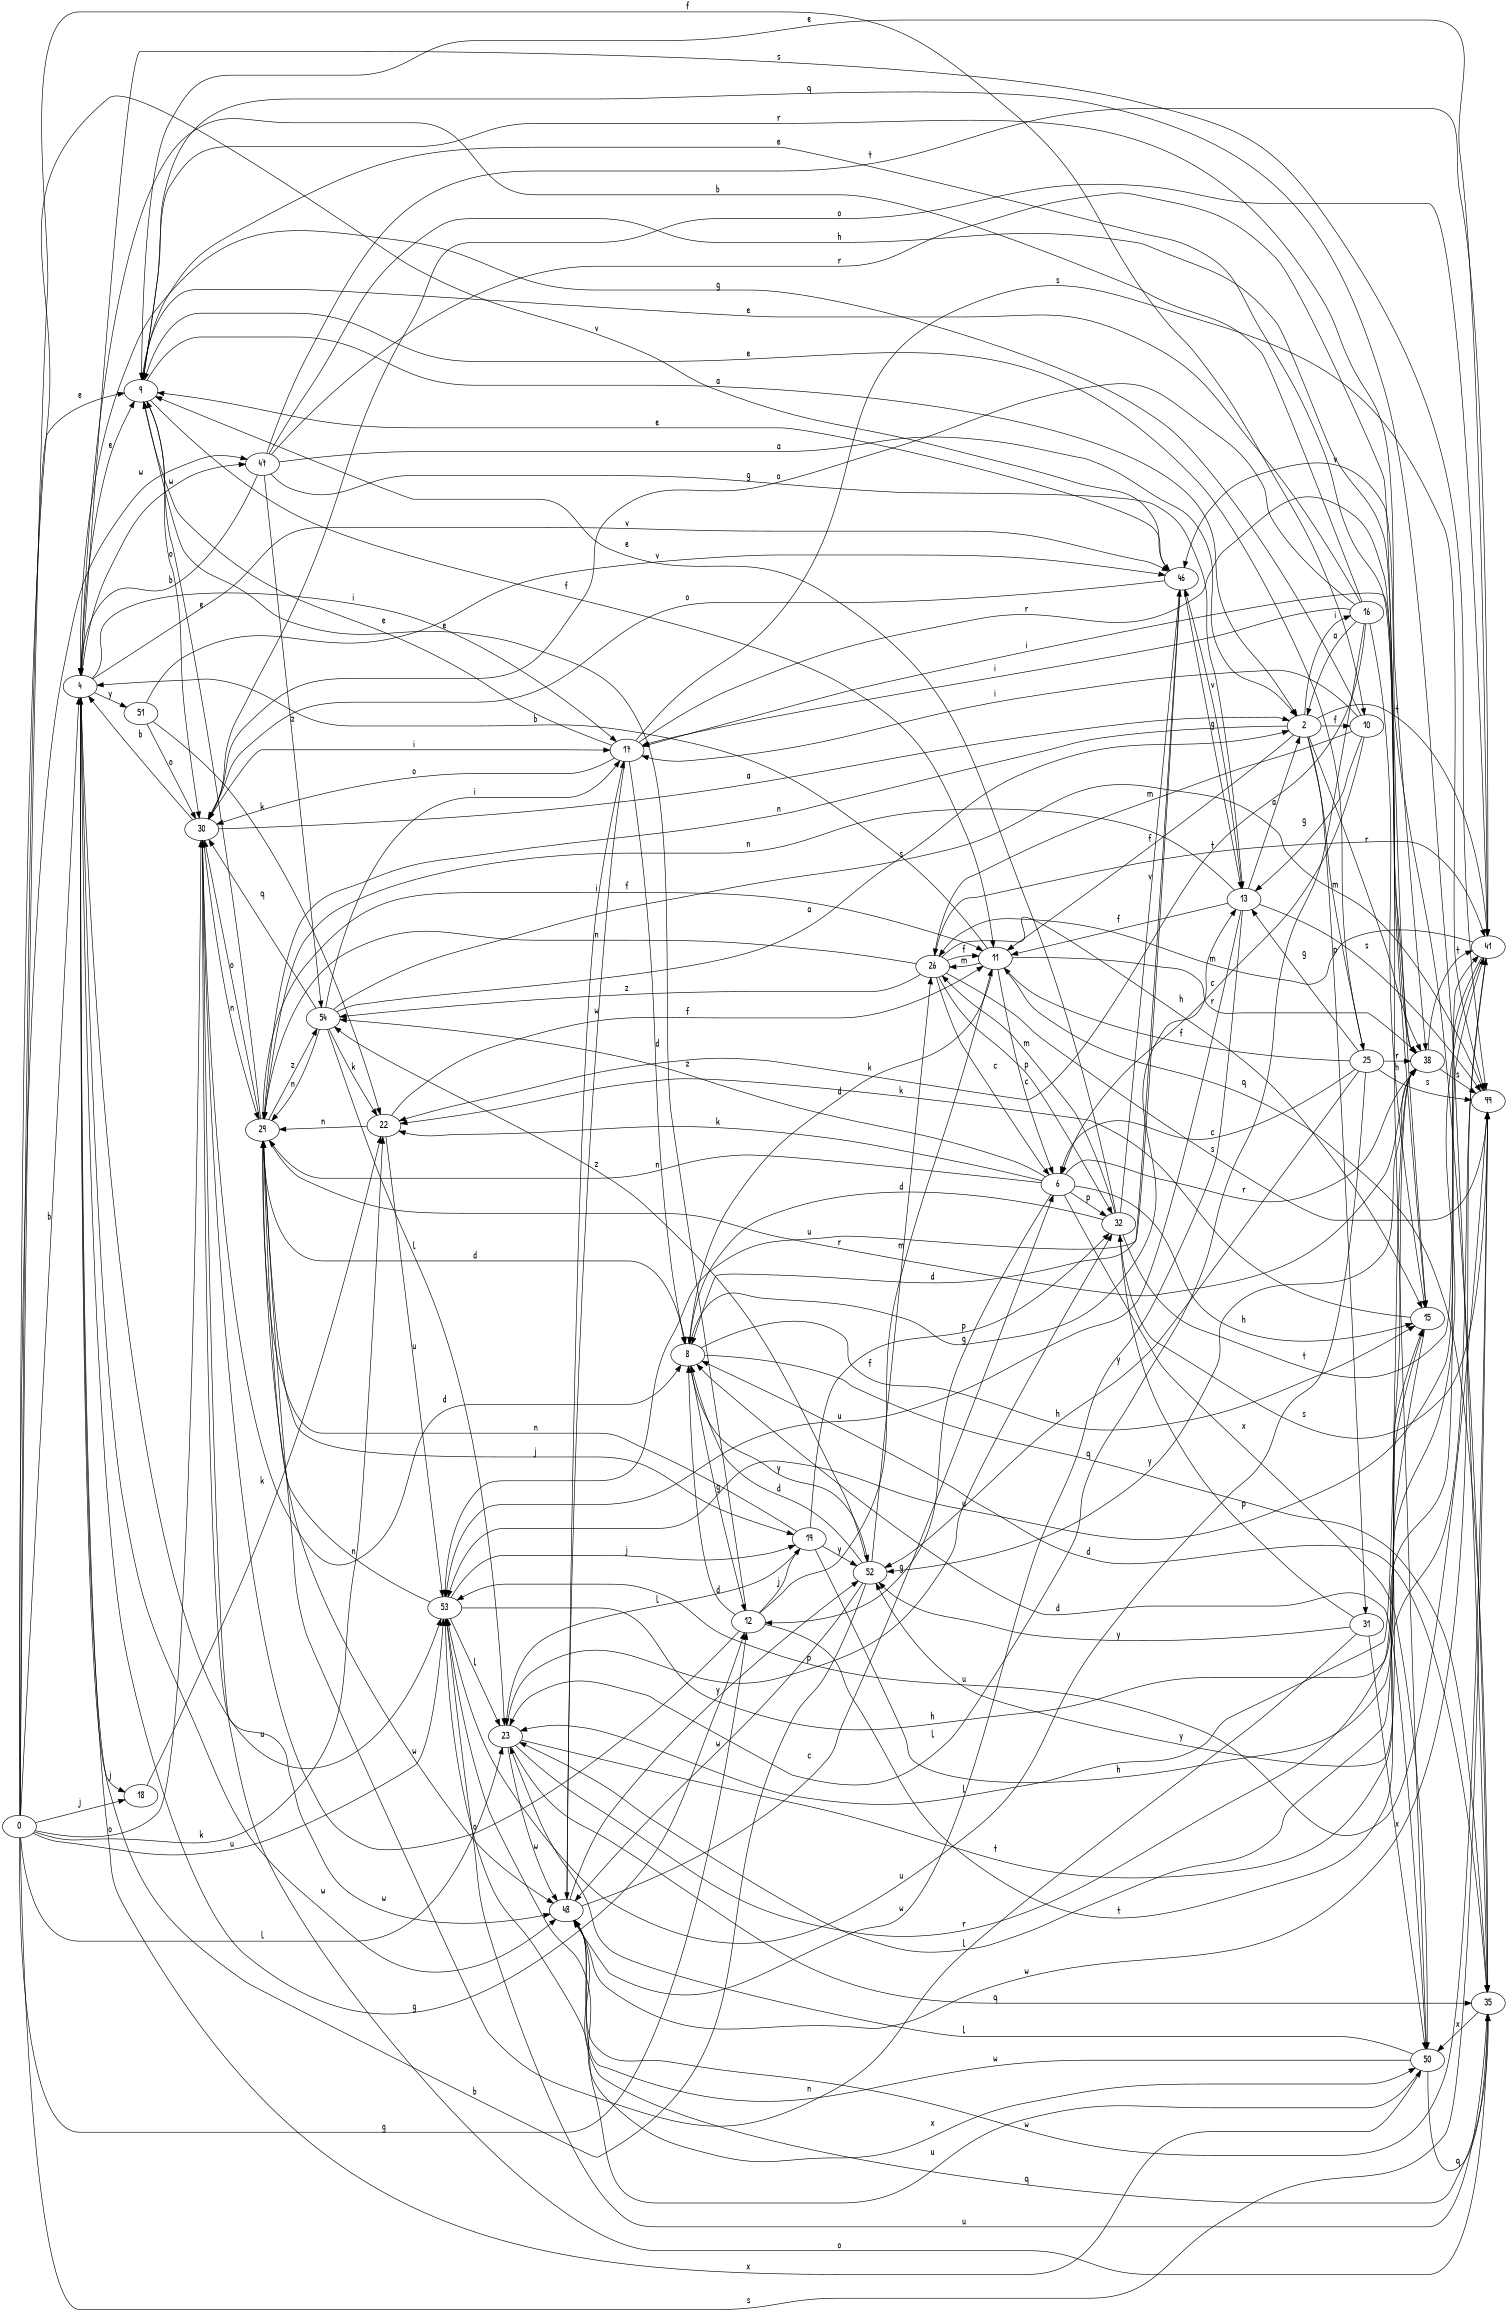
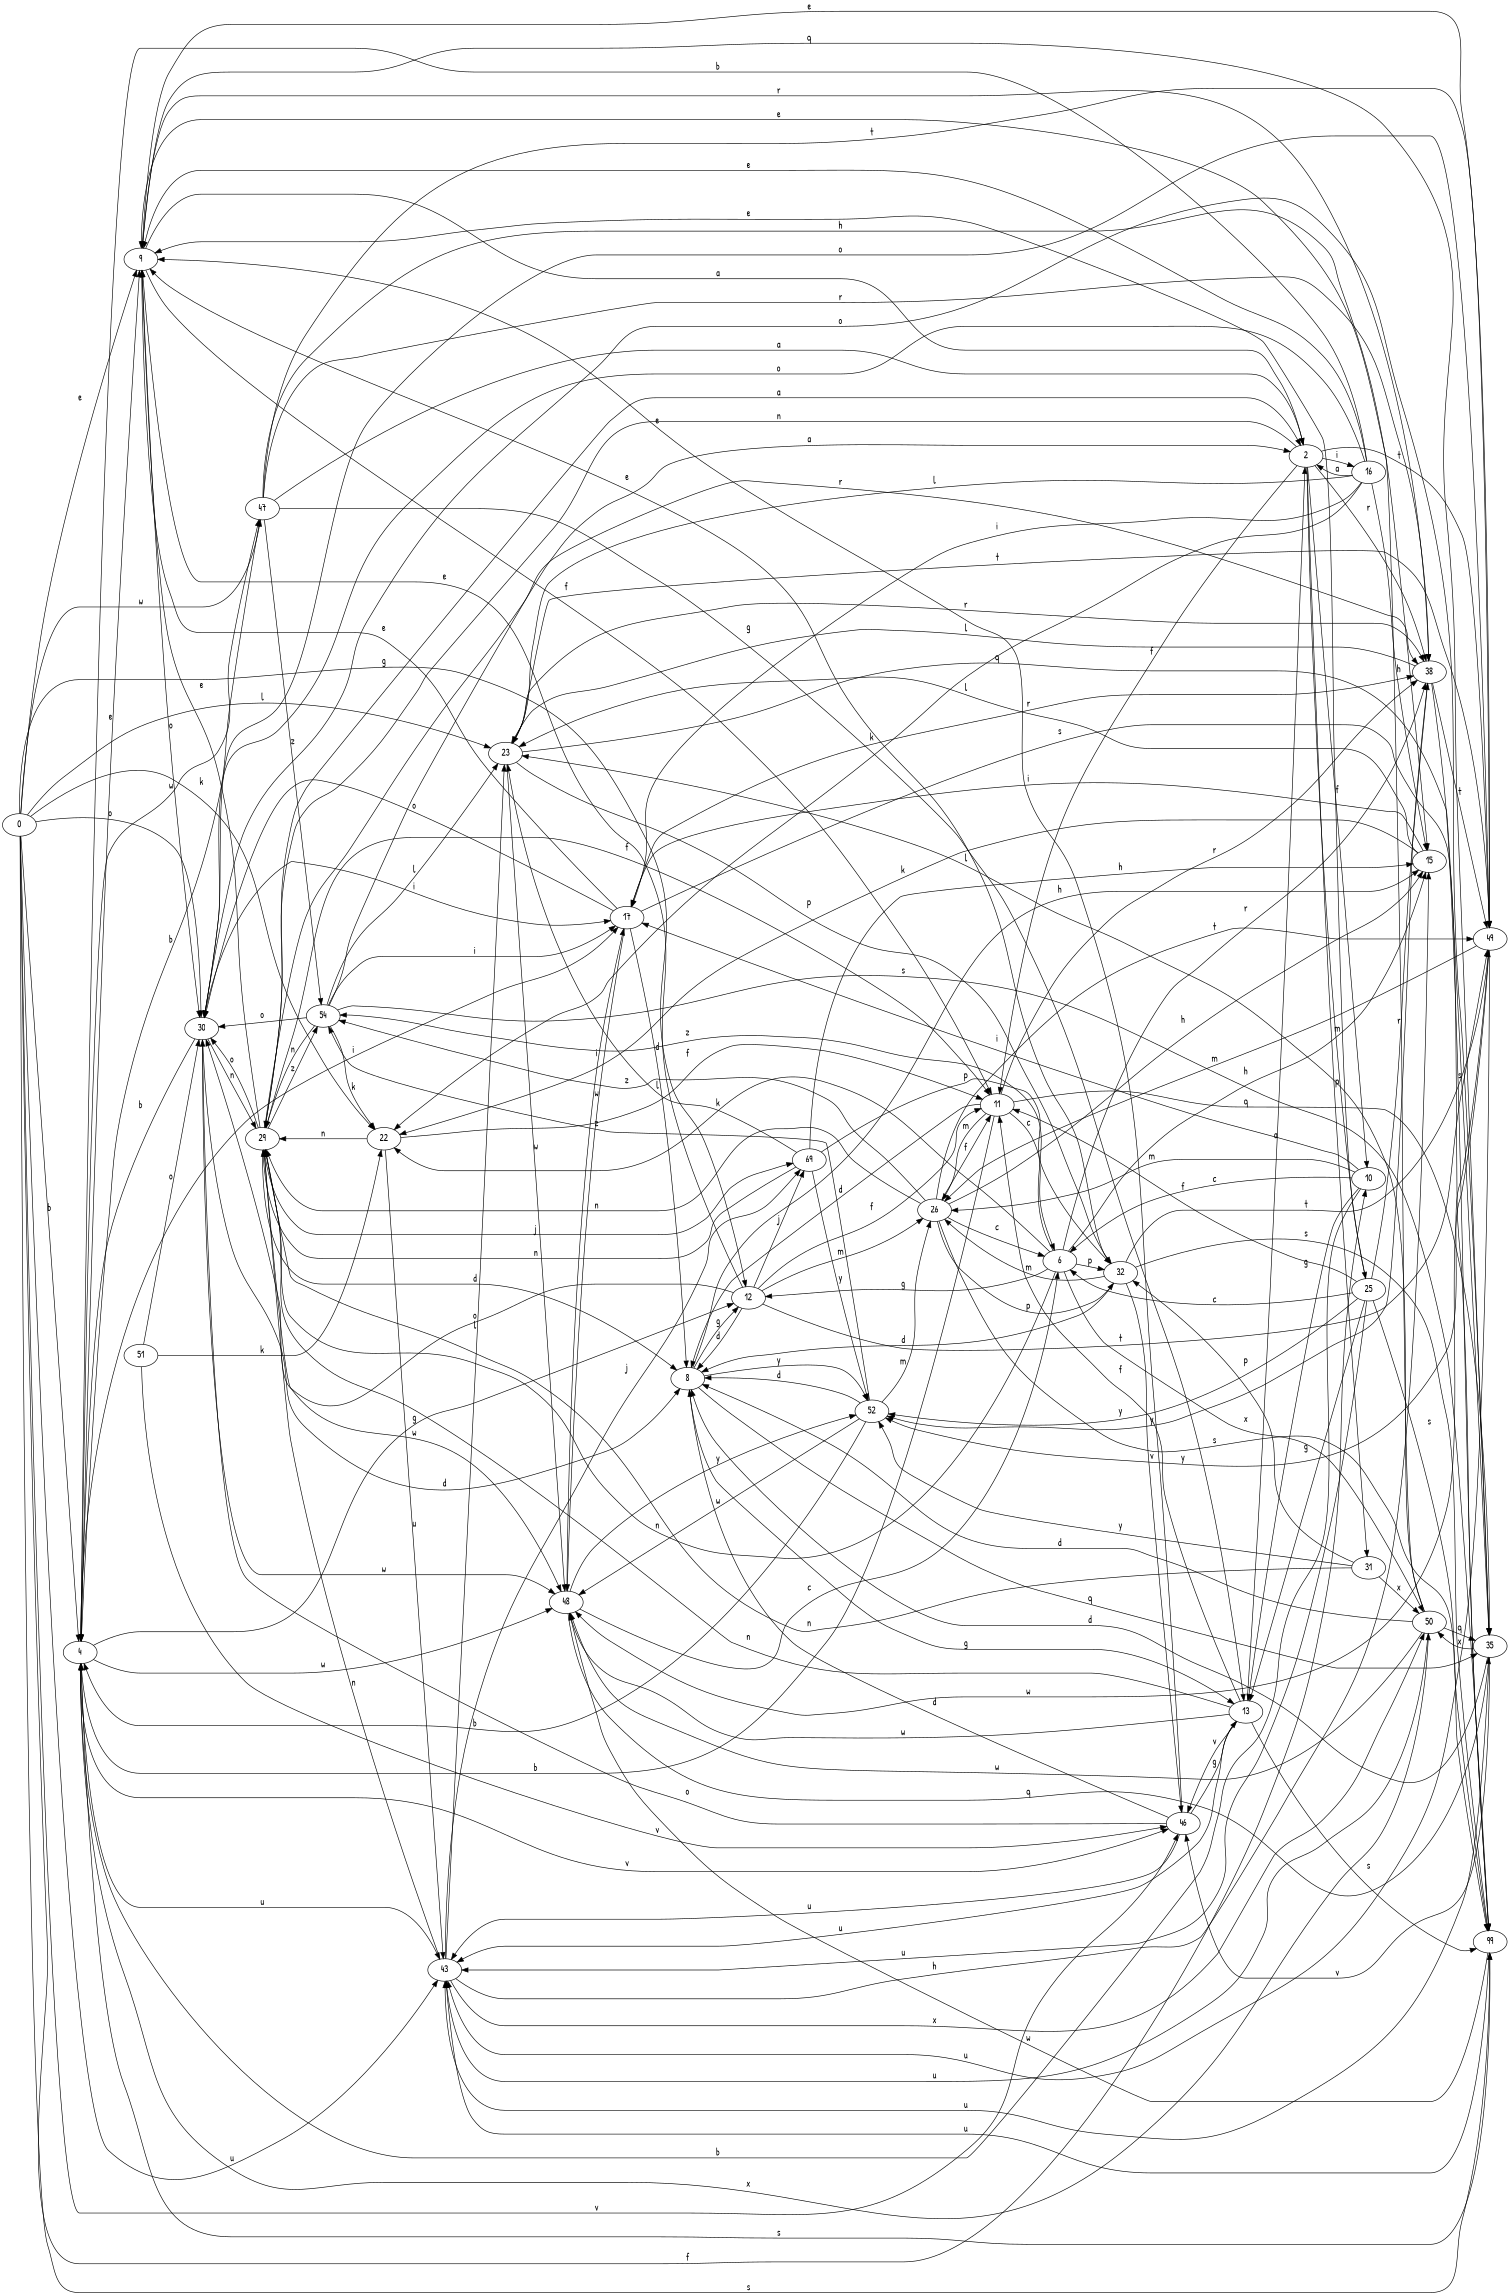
edge "10" -> "4": label "g" -> "b"
edge "4" -> "51": removed, label "y"
edge "30" -> "2": now "29" -> "2"
edge "54" -> "30": label "q" -> "o"
node "41": label "41" -> "49"
edge "12" -> "26": added, label "m"
node "19": label "19" -> "69"
node "53": label "53" -> "43"
node "18": removed
